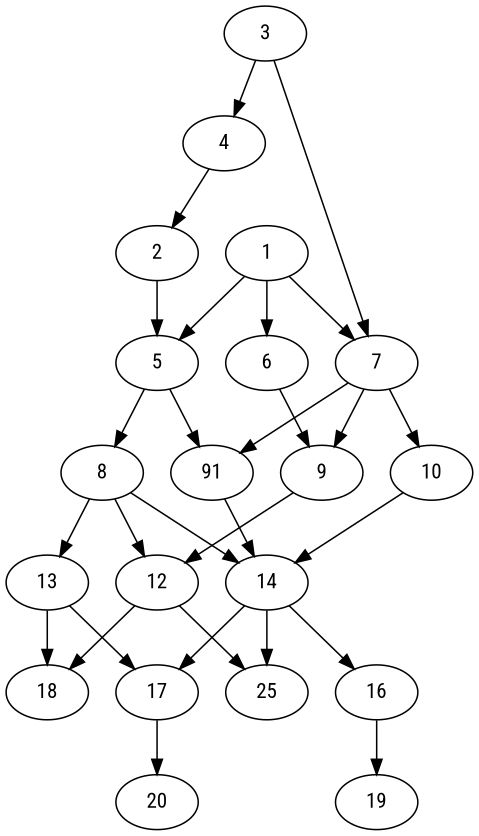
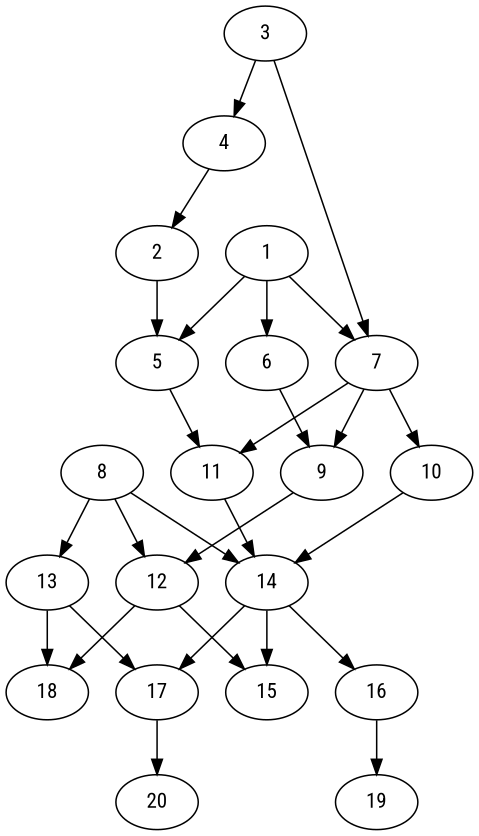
edge "5" -> "8": removed
node "91": label "91" -> "11"
node "25": label "25" -> "15"
